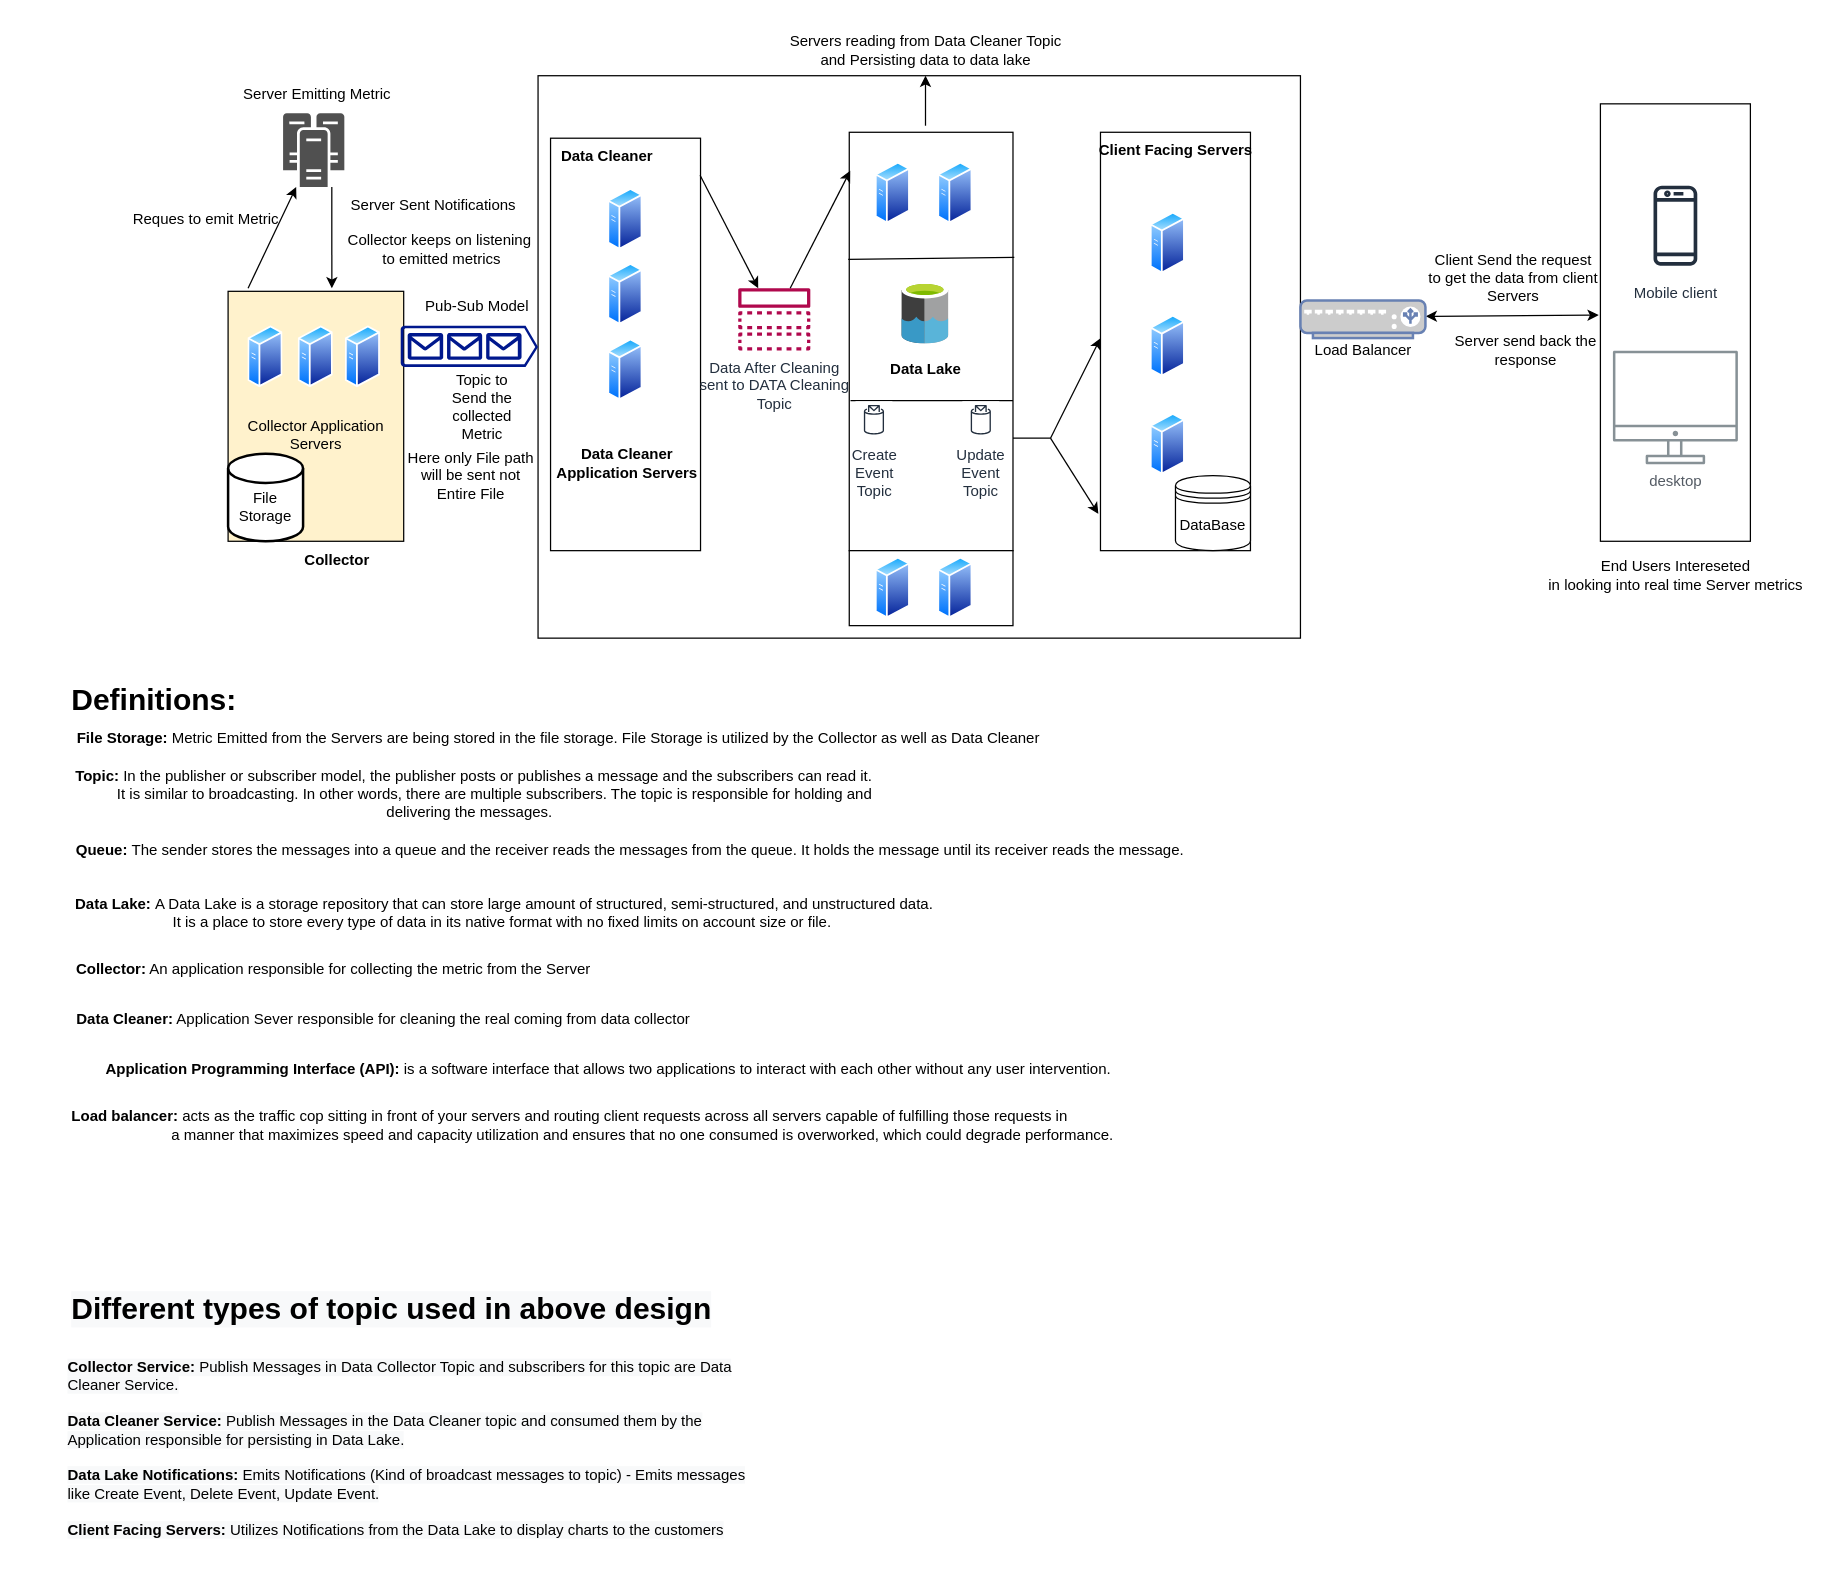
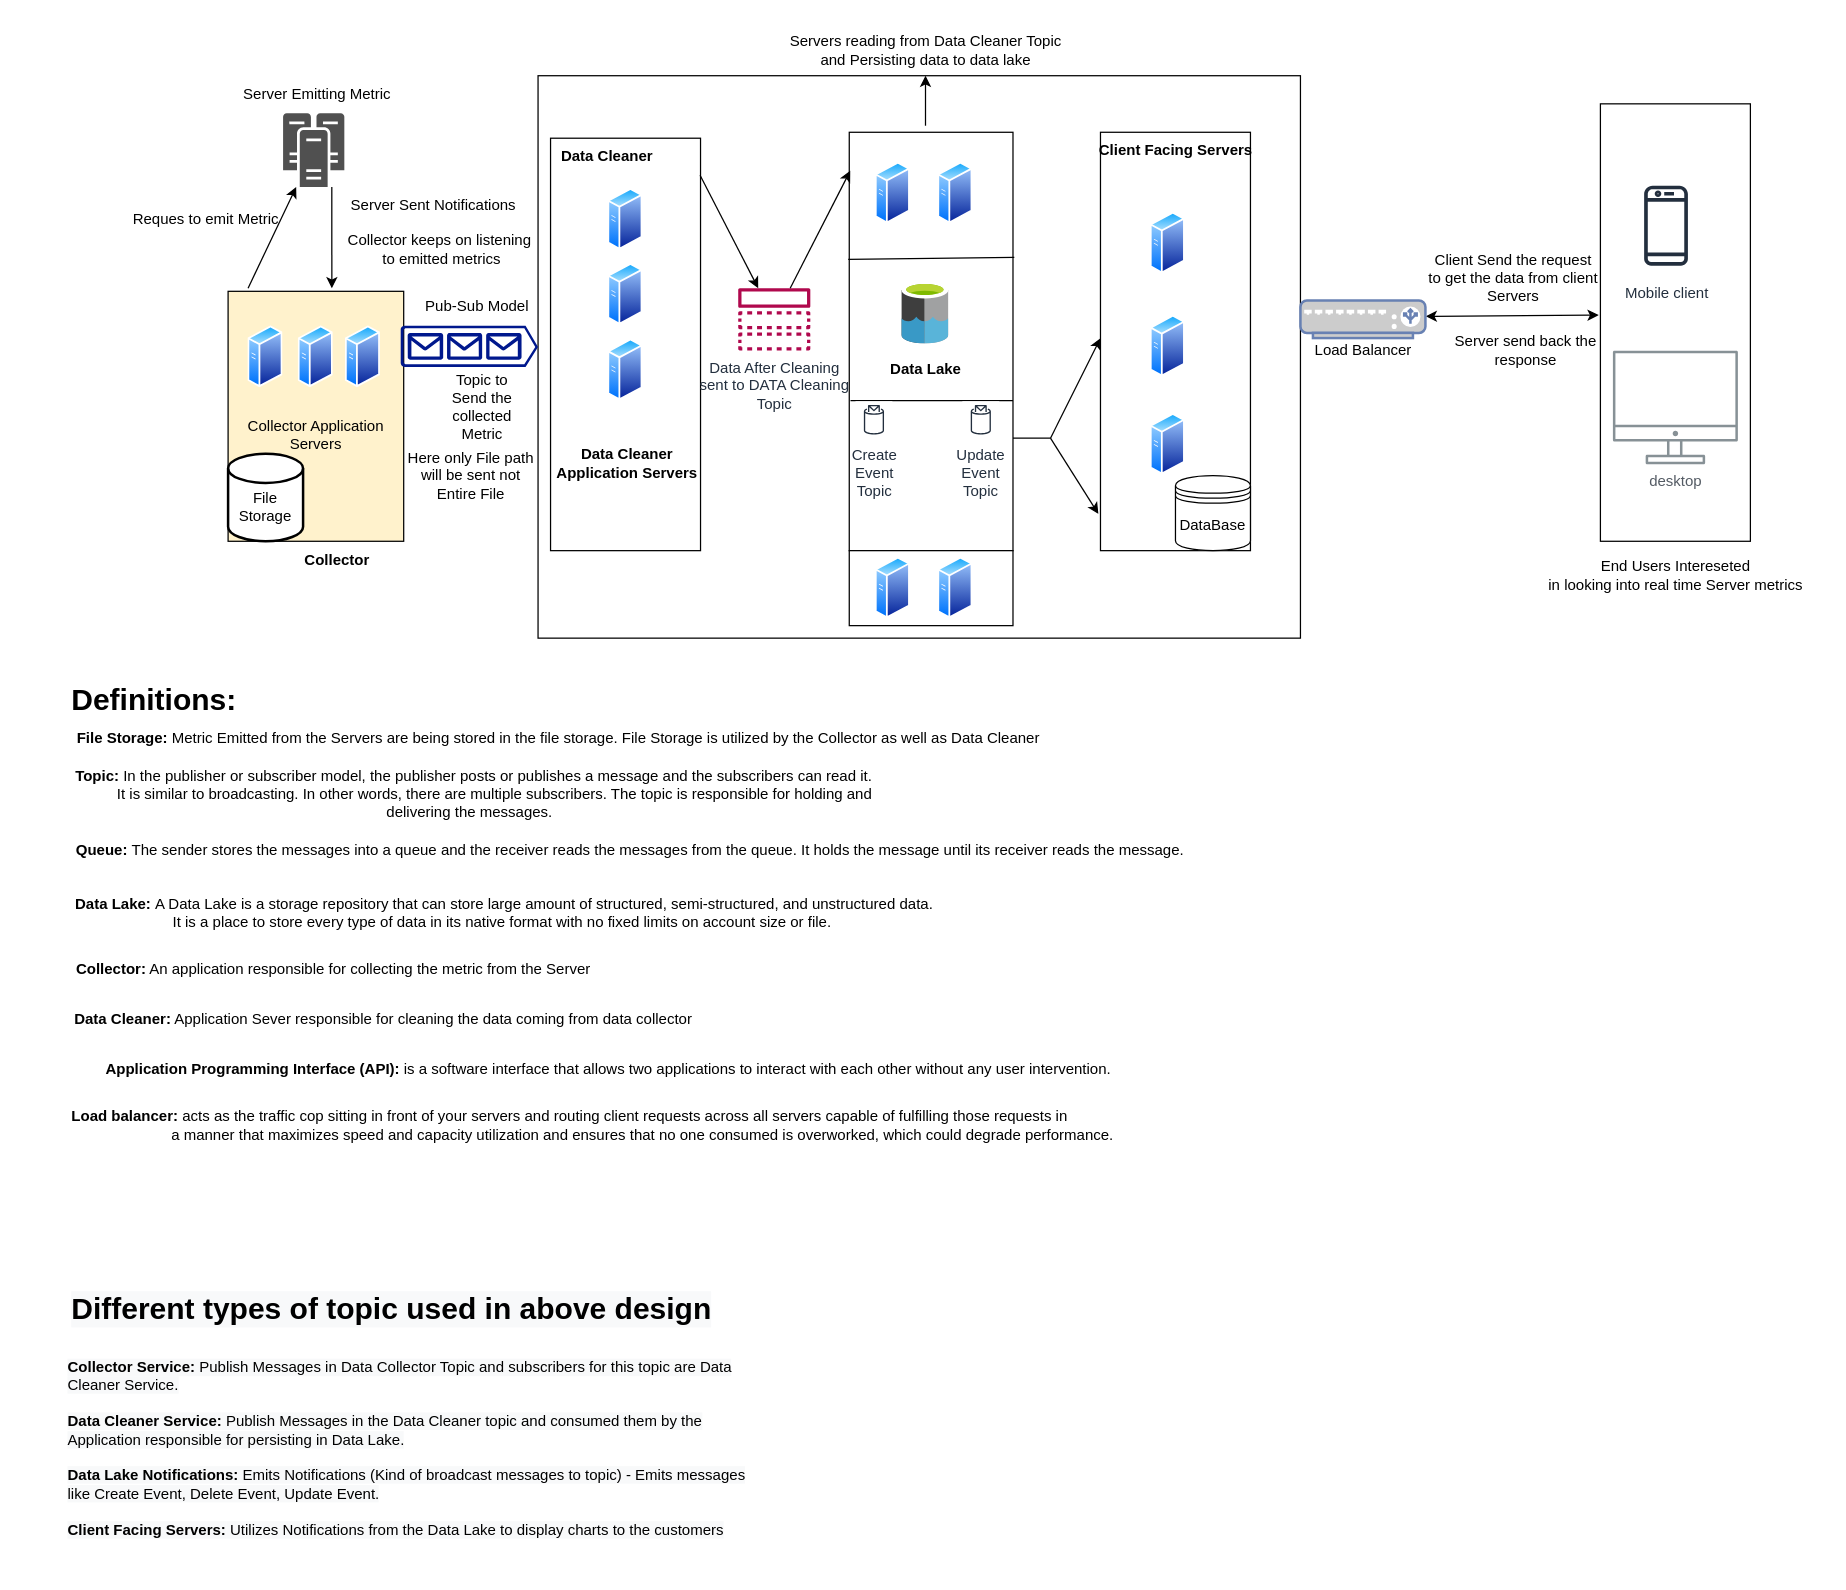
node "Mobile client": size 100x100 -> 81x100
node "Data Cleaner: Application Sever responsible for cleaning the real coming from data collector": label "Data Cleaner: Application Sever responsible for cleaning the real coming from data collector" -> "Data Cleaner: Application Sever responsible for cleaning the data coming from data collector"
